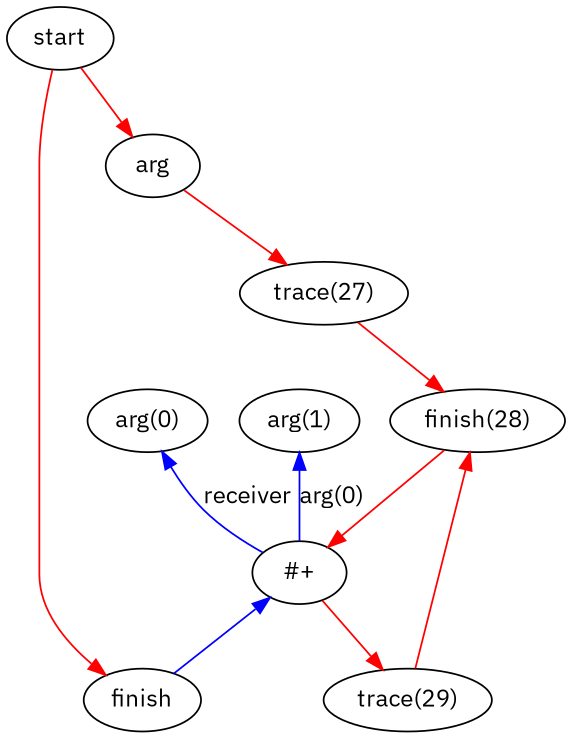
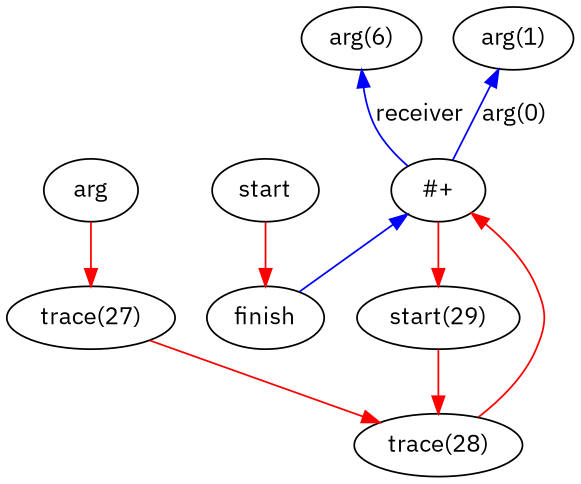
edge "start" -> "arg": removed
node "arg(0)": label "arg(0)" -> "arg(6)"
node "finish(28)": label "finish(28)" -> "trace(28)"
node "trace(29)": label "trace(29)" -> "start(29)"
